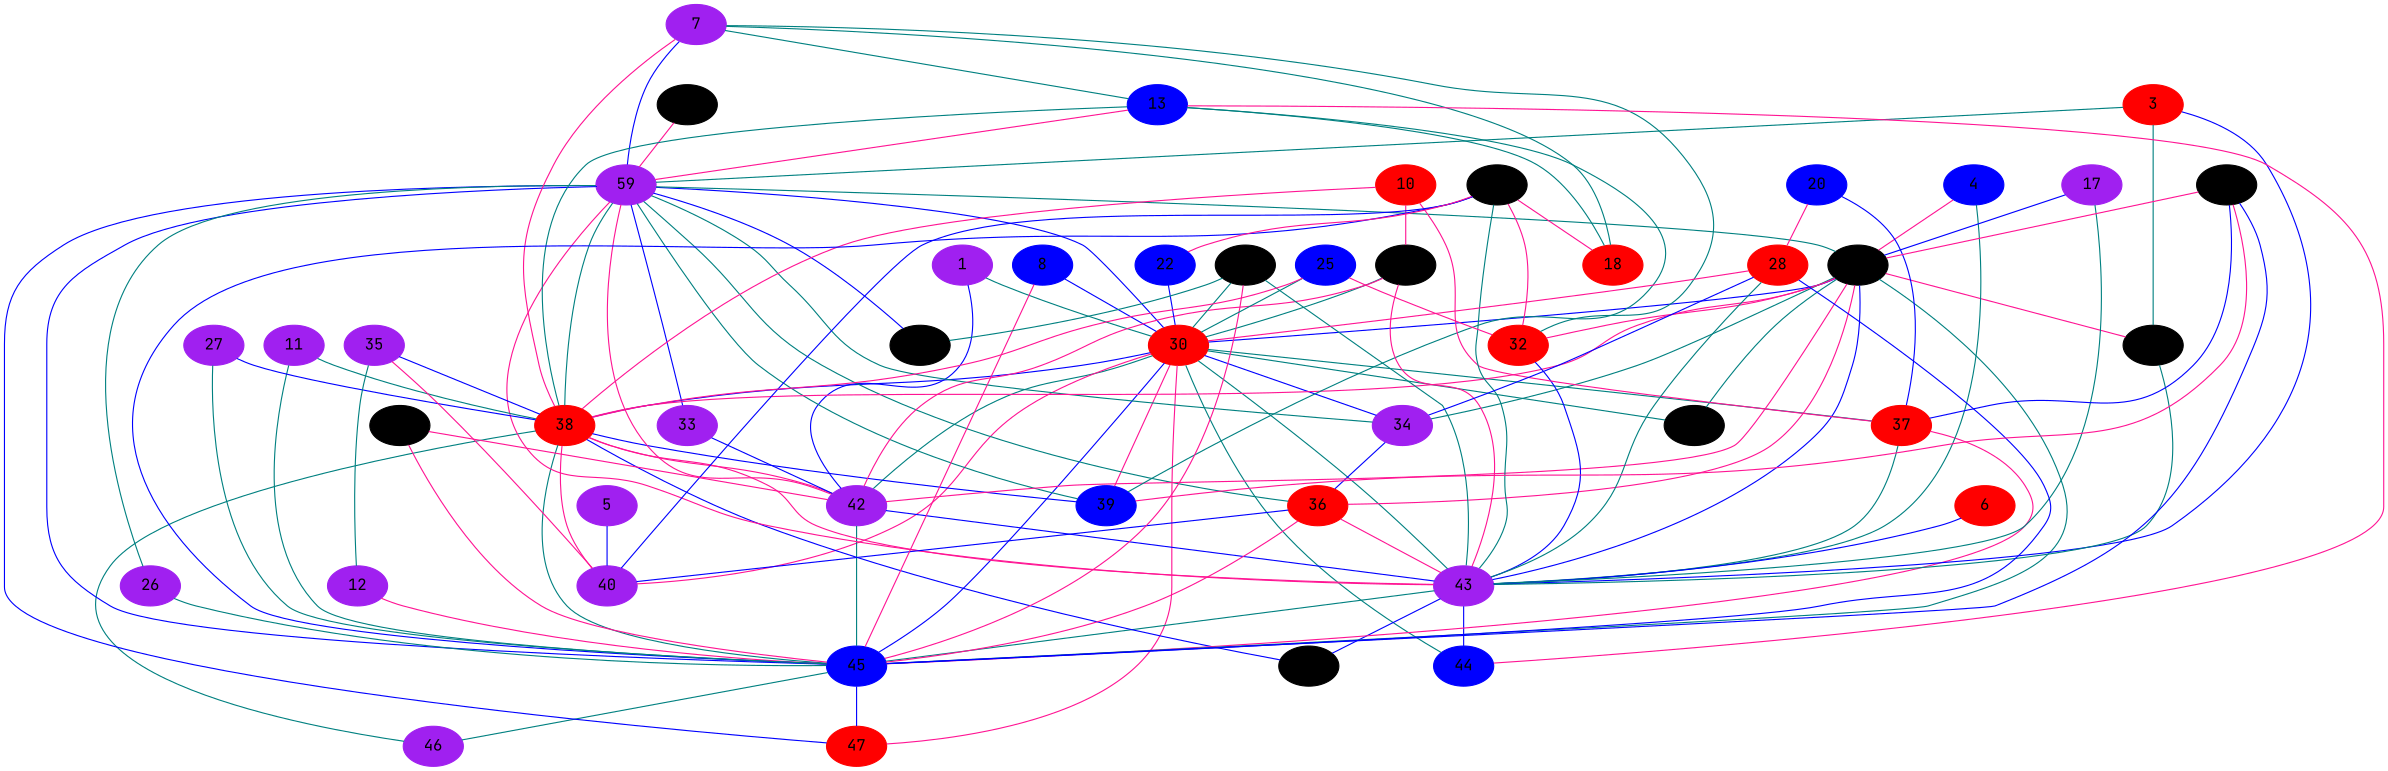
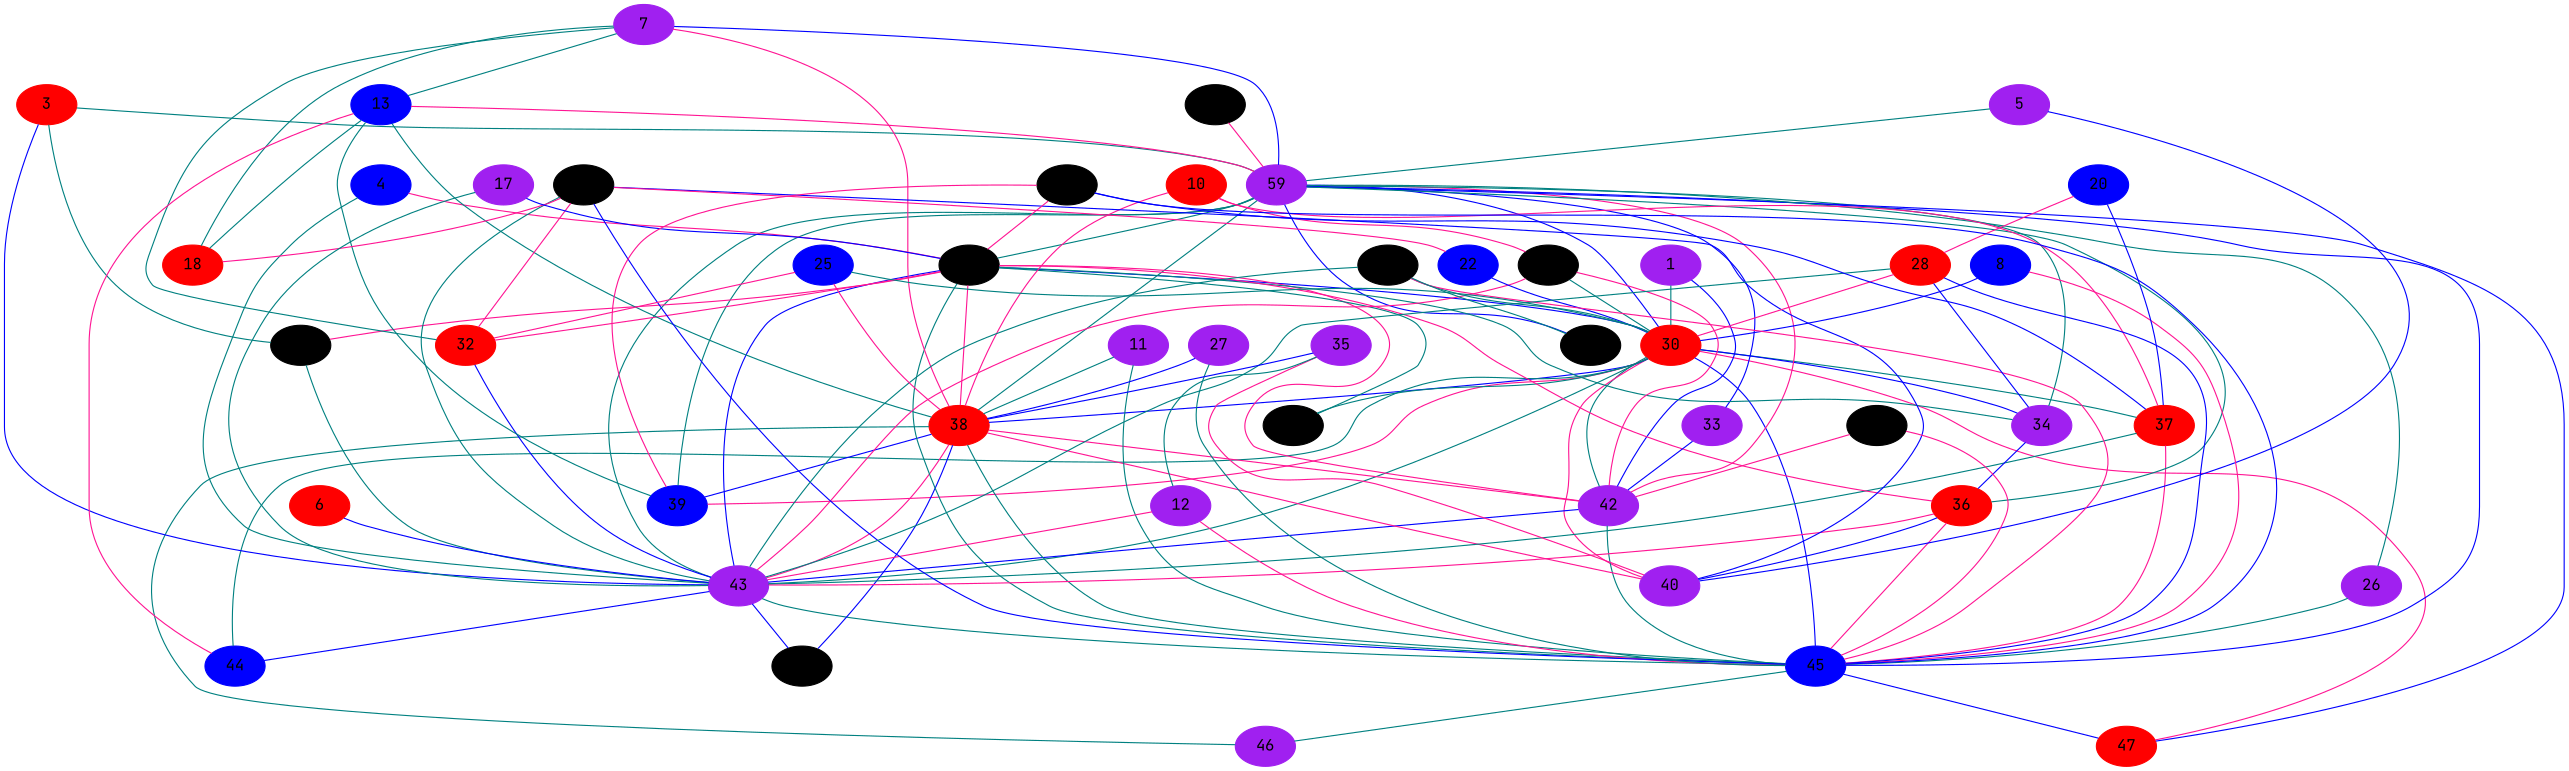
edge "5" -- "59": added
edge "59" -- "43": color deeppink -> teal
edge "12" -- "43": added
